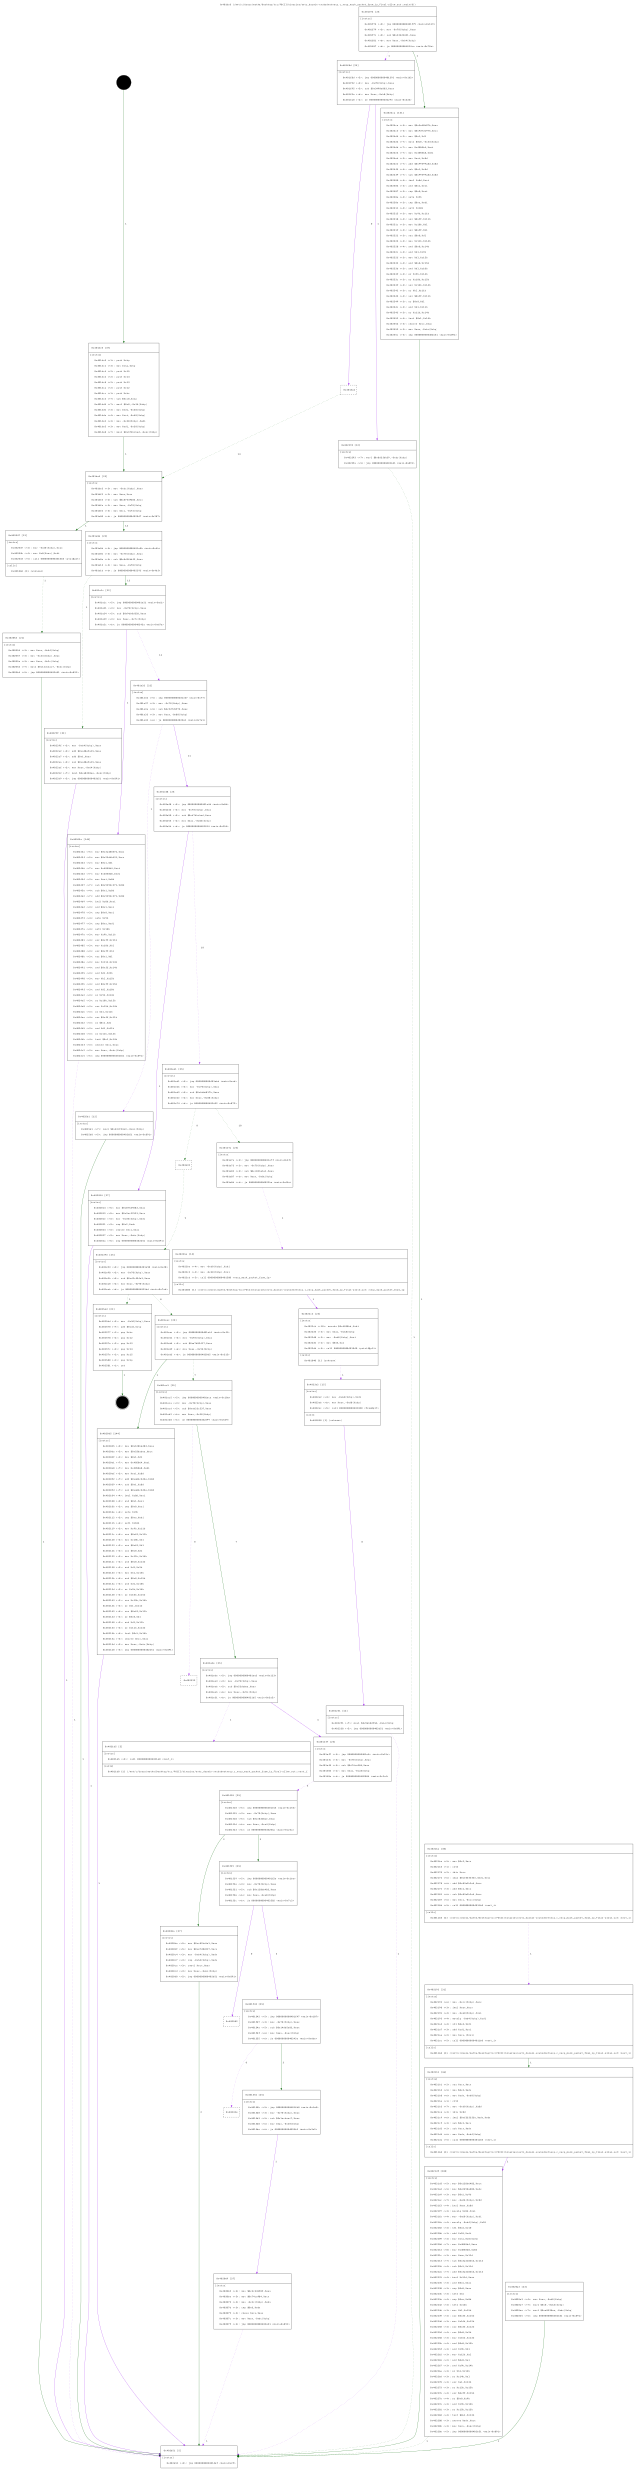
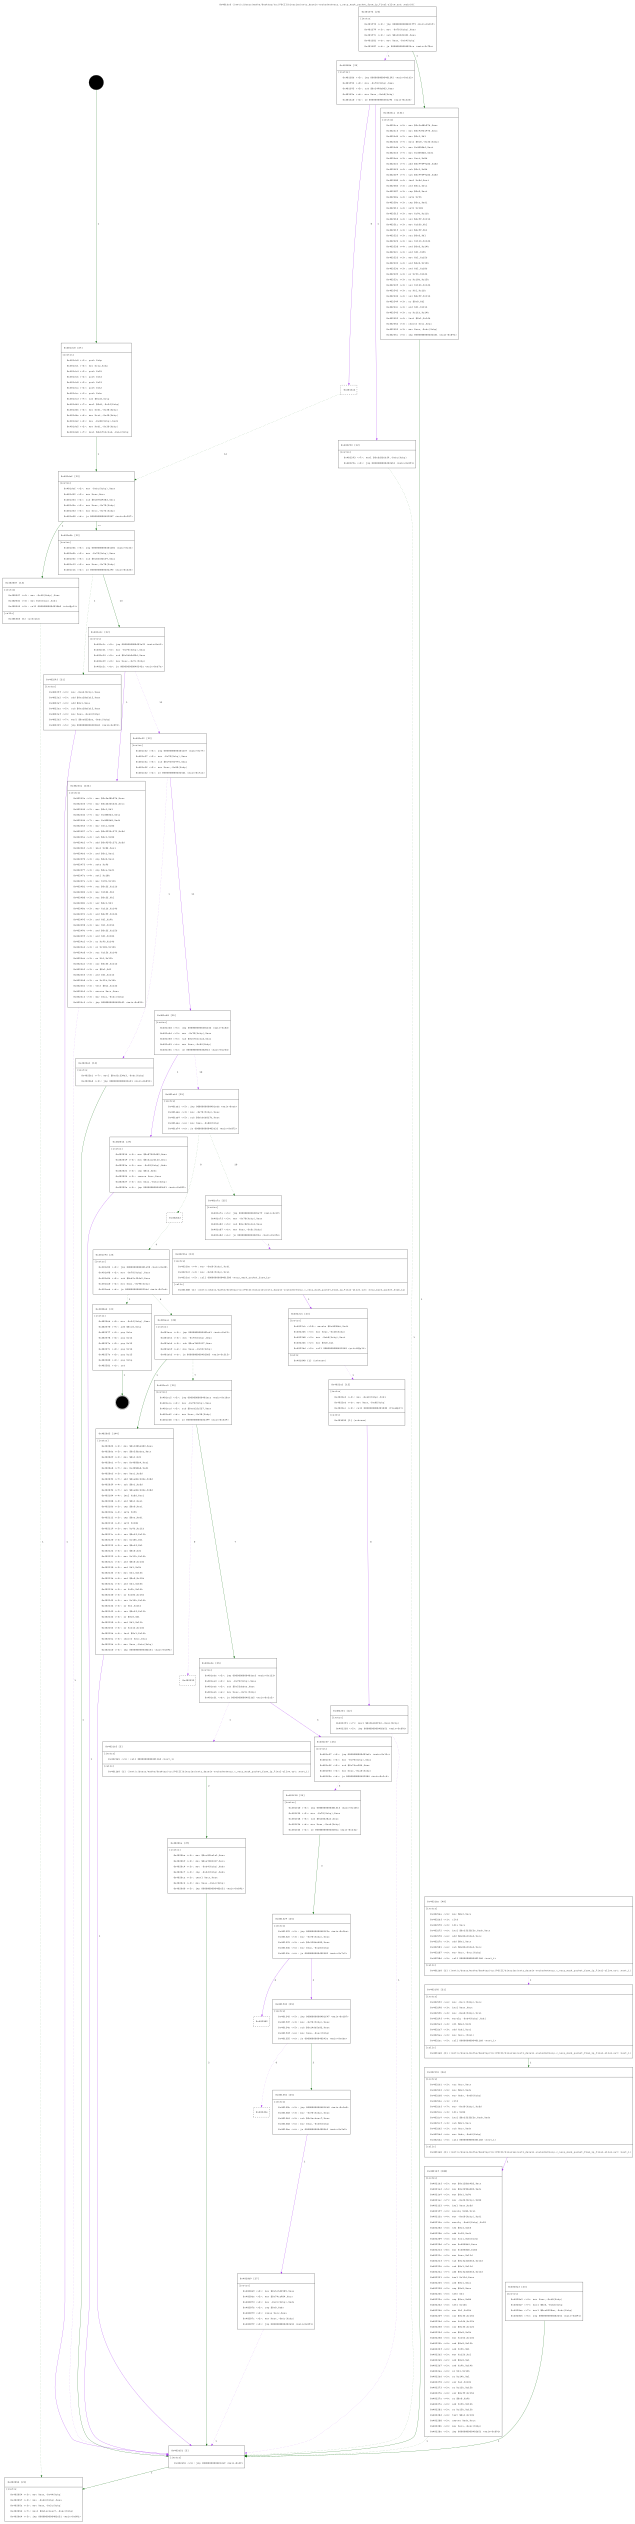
edge "0x402054 [21]" -> "0x402651 [5]": reversed
edge "0x401f10 [25]" -> "0x4020ba [27]": now "0x402165 [5]" -> "0x4020ba [27]"
